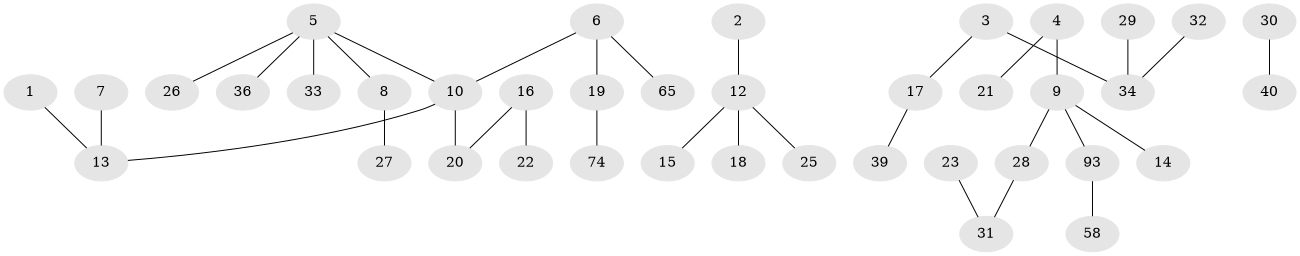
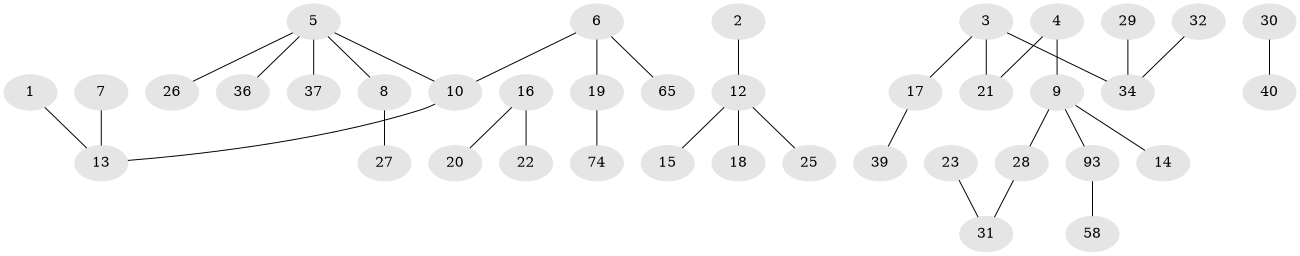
edge "3" -- "21": added
node "33": label "33" -> "37"
edge "10" -- "20": removed
